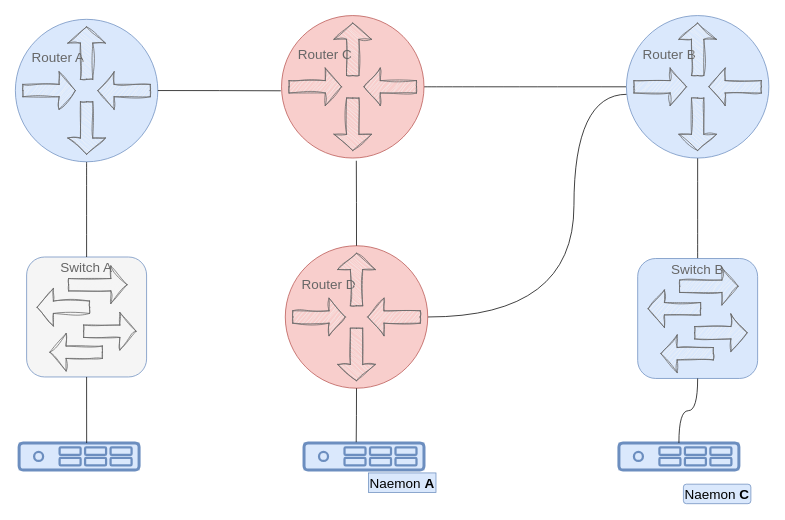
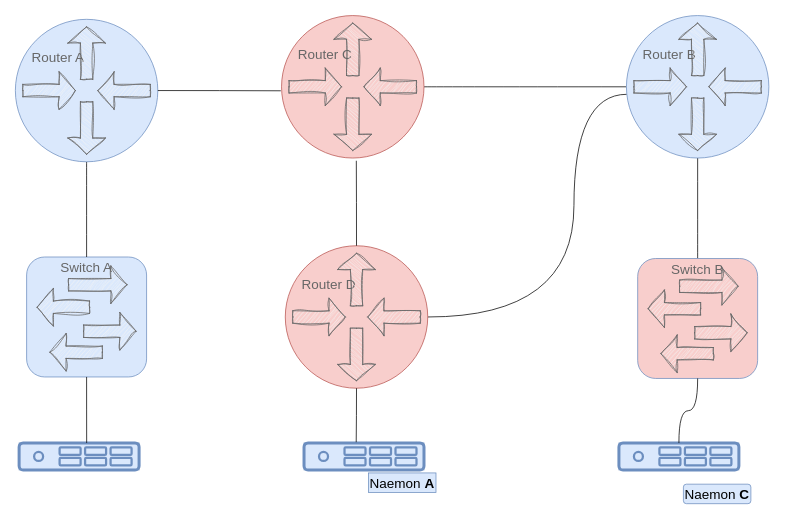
node "Switch A": fillcolor #f5f5f5 -> #dae8fc
node "Switch B": fillcolor #dae8fc -> #f8cecc
